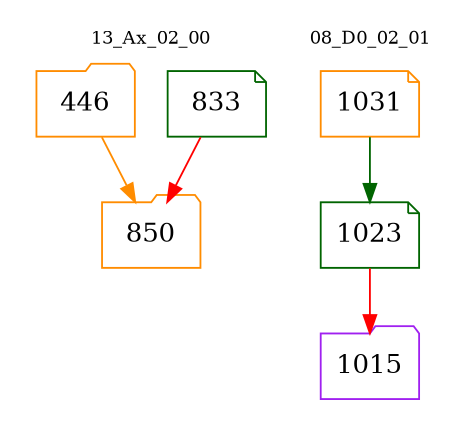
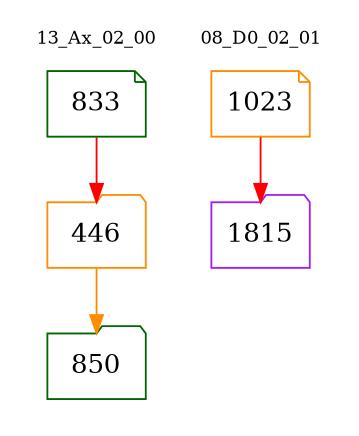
node "1031": removed
edge "833" -> "850": now "833" -> "446"
node "850": color darkorange -> darkgreen
node "1023": color darkgreen -> darkorange
node "1015": label "1015" -> "1815"
